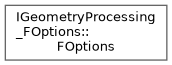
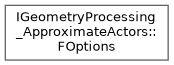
node "IGeometryProcessing _FOptions:: FOptions": label "IGeometryProcessing _FOptions:: FOptions" -> "IGeometryProcessing _ApproximateActors:: FOptions"
